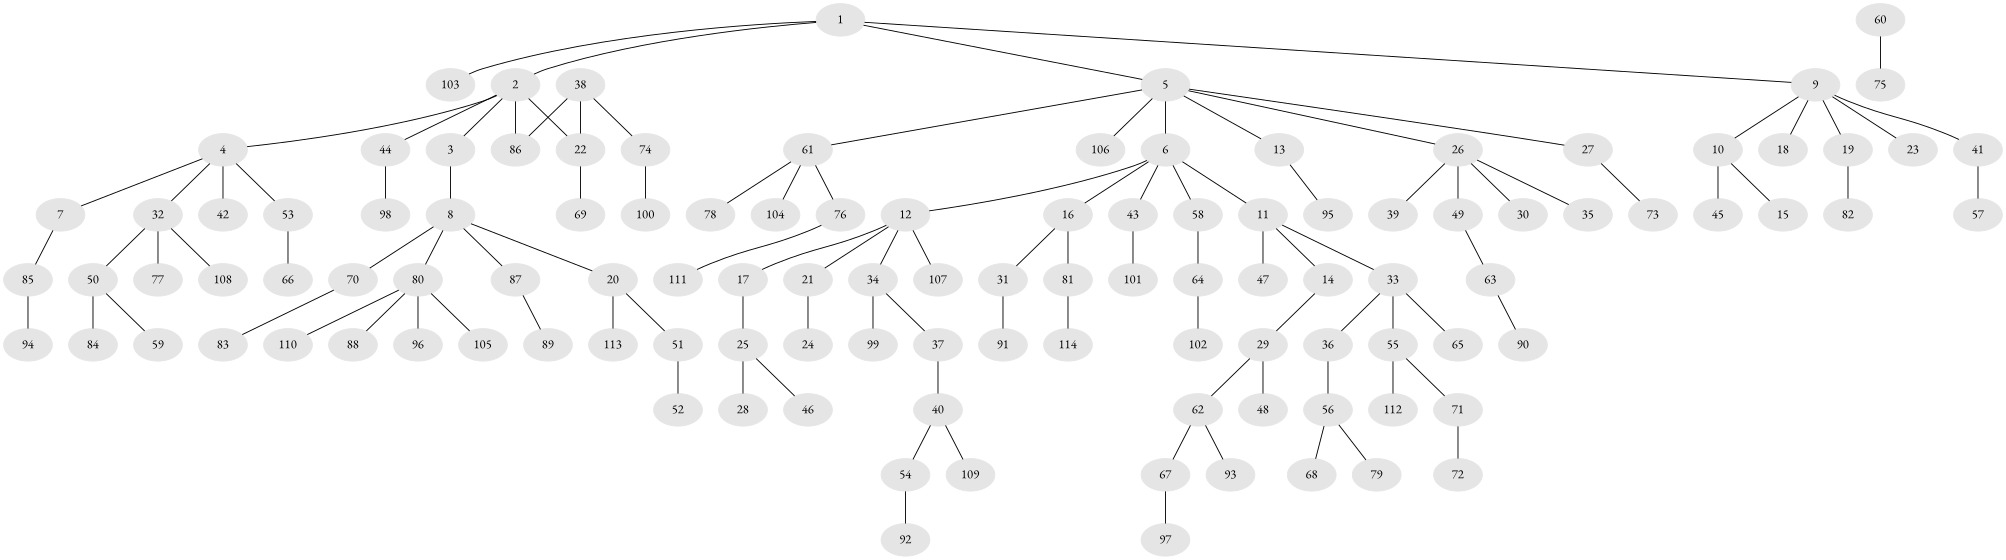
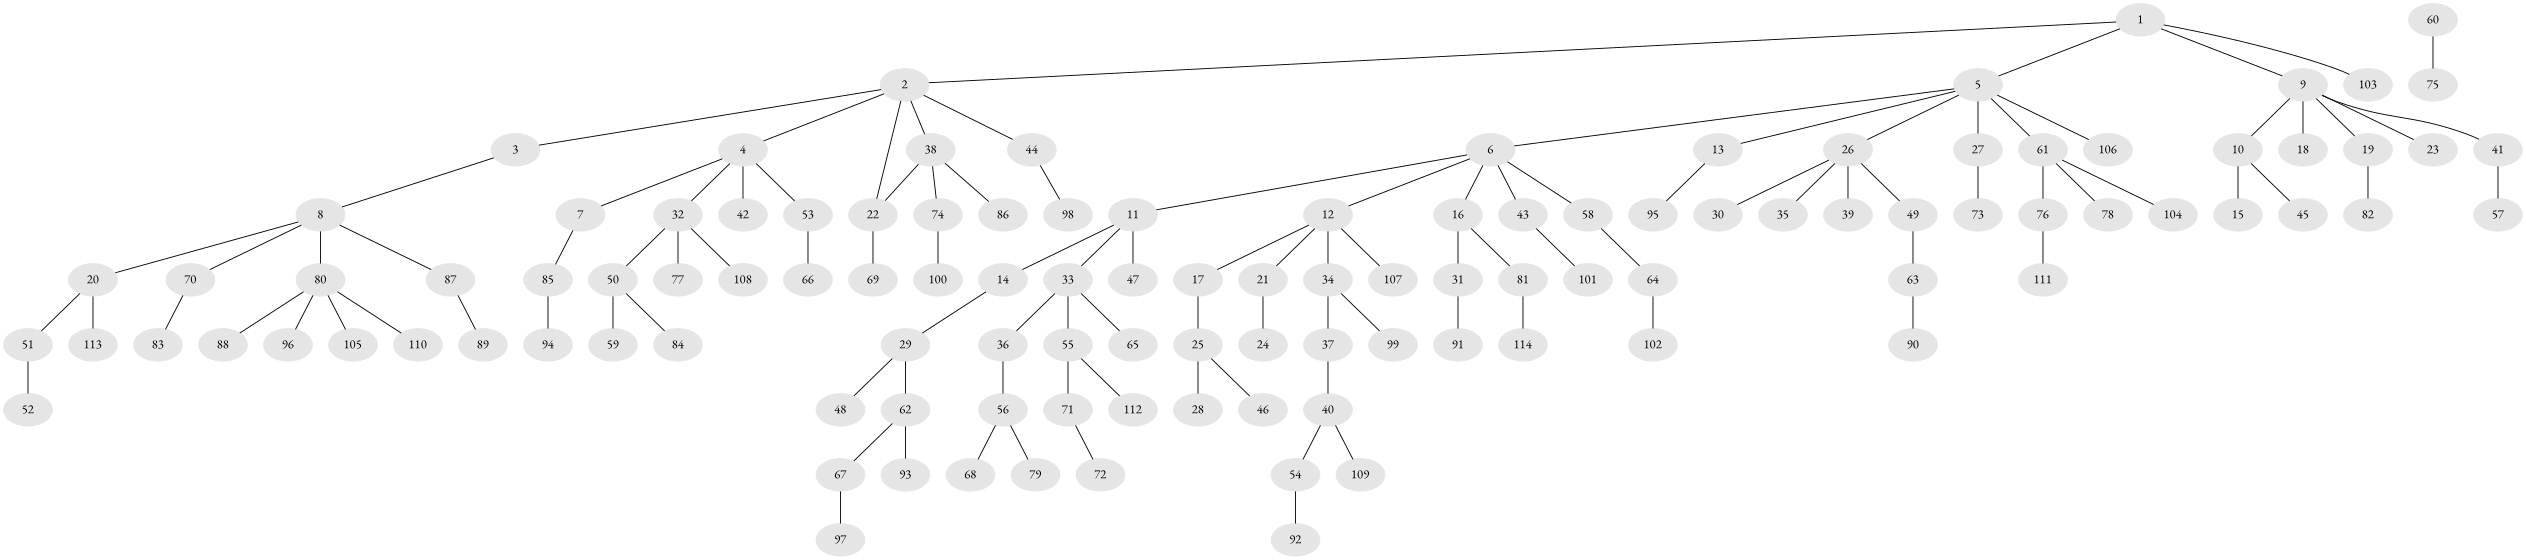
edge "2" -- "86": now "2" -- "38"
